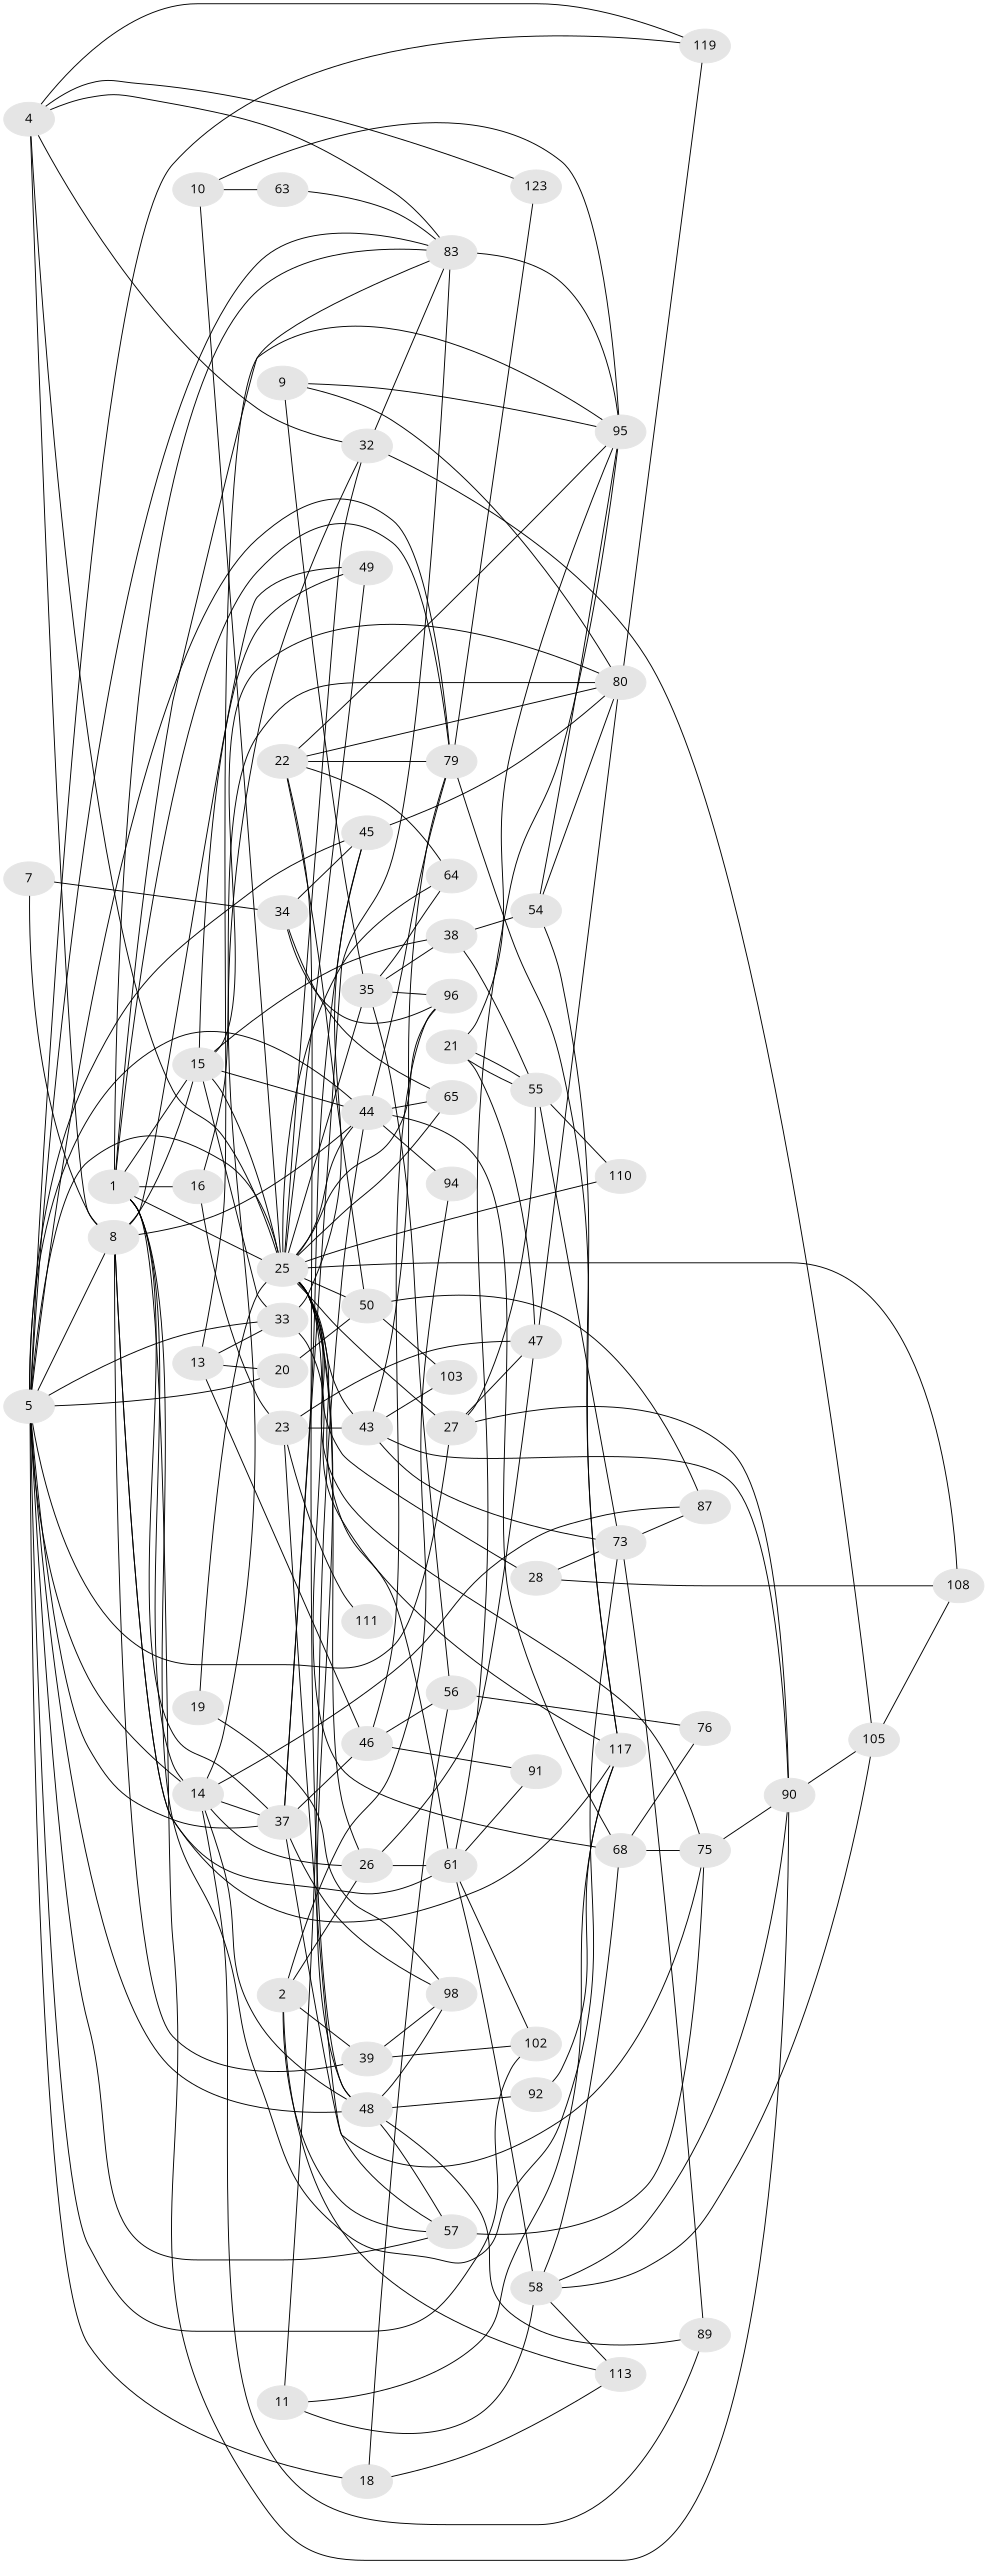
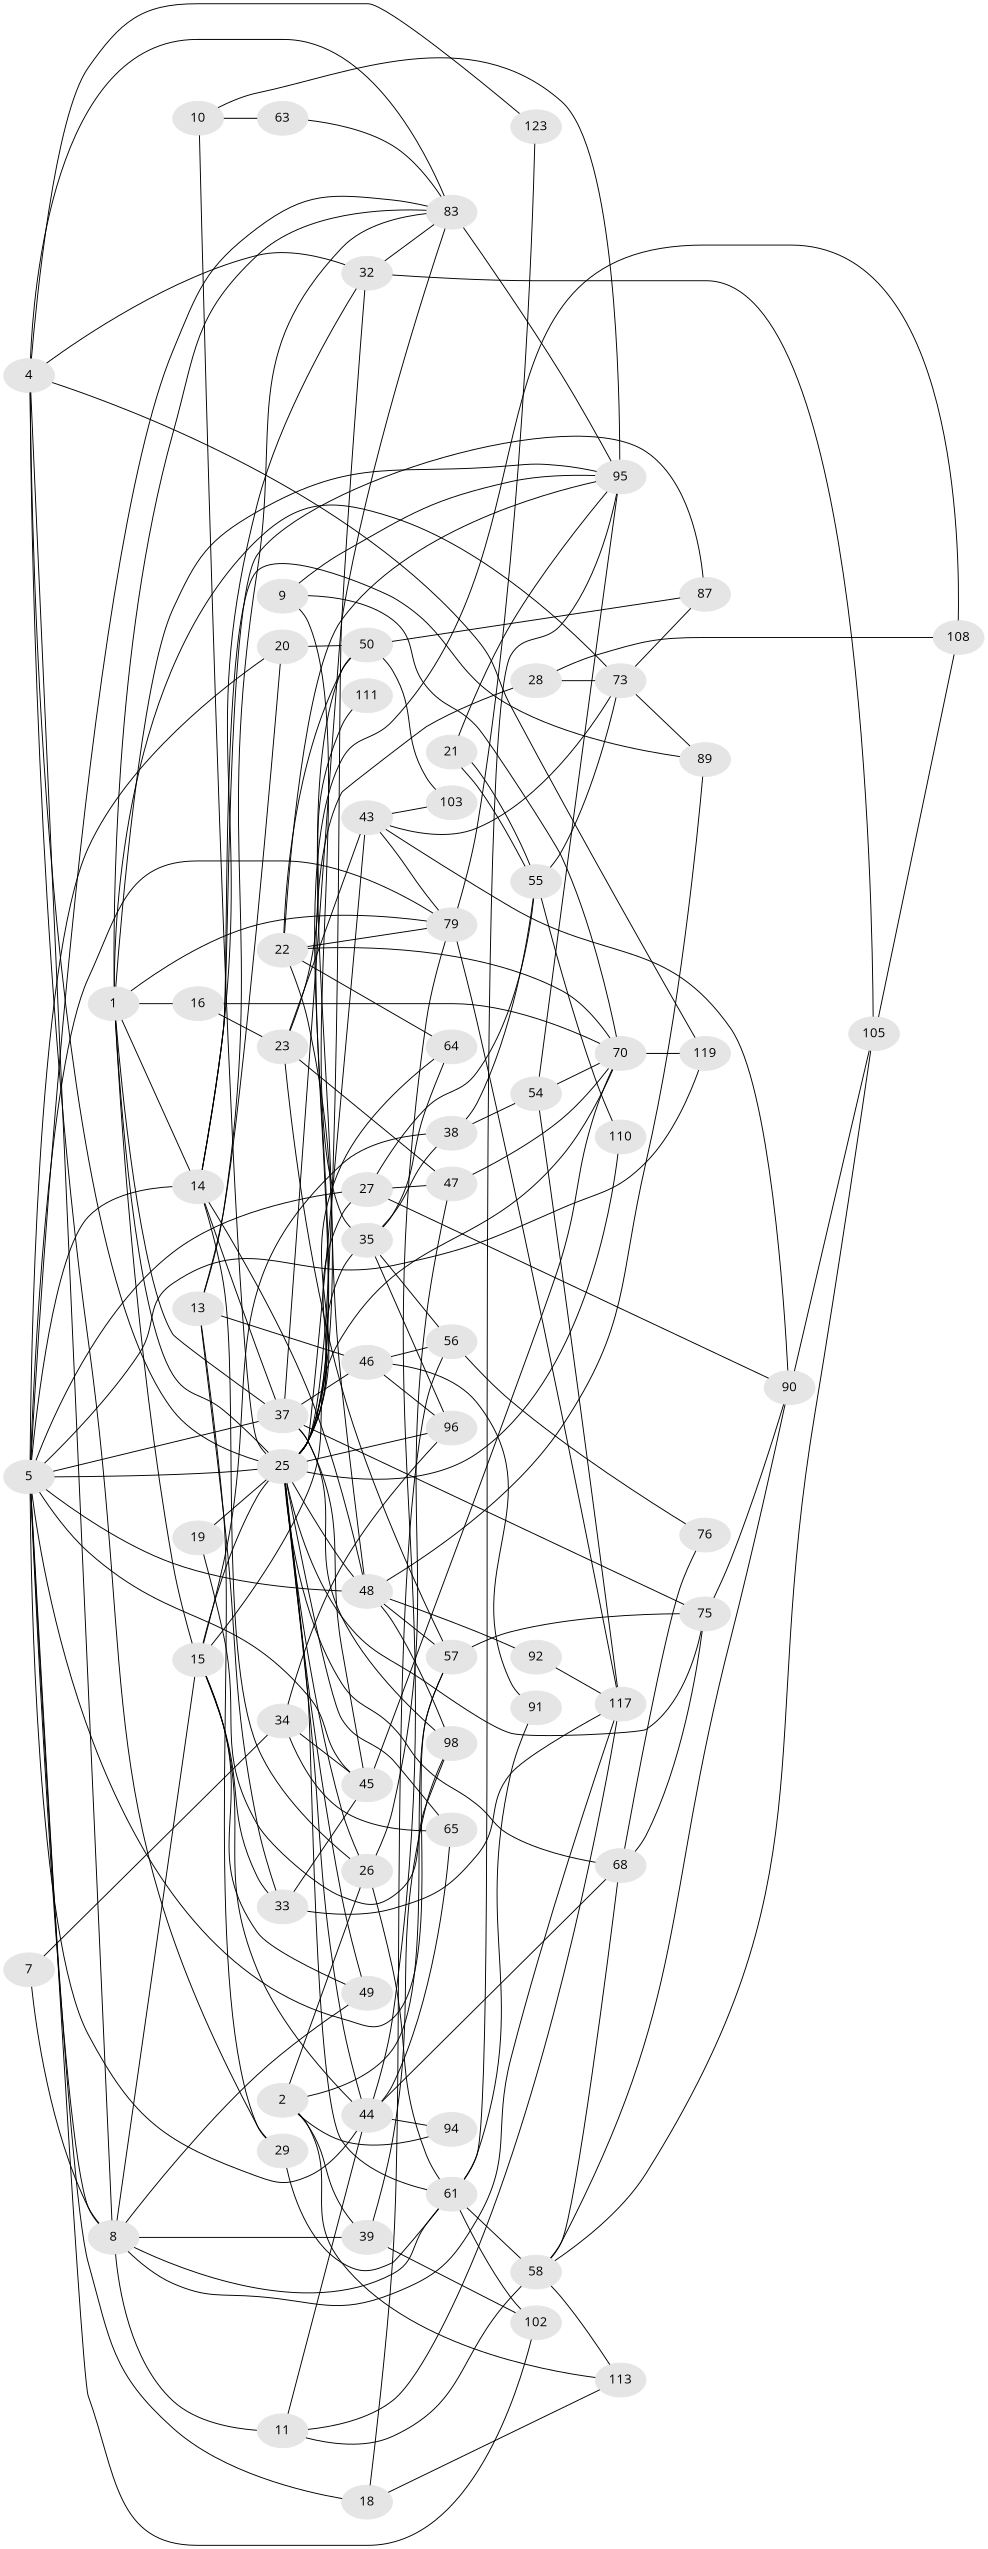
node "80": label "80" -> "70"
edge "21" -- "47": removed
edge "44" -- "8": now "11" -- "8"
edge "33" -- "5": removed
node "29": added
edge "1" -- "90": removed
